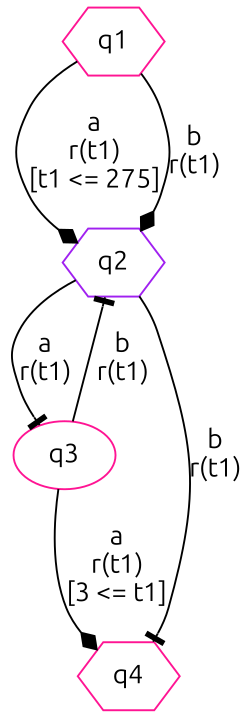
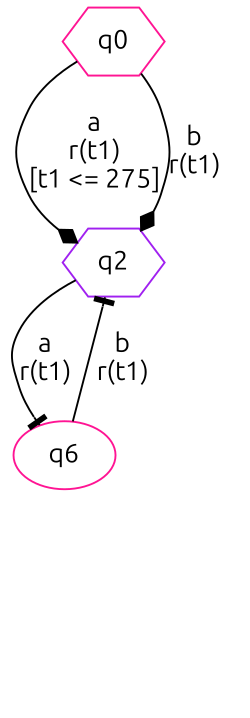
node "q1": label "q1" -> "q0"
node "q3": label "q3" -> "q6"
node "q4": removed
